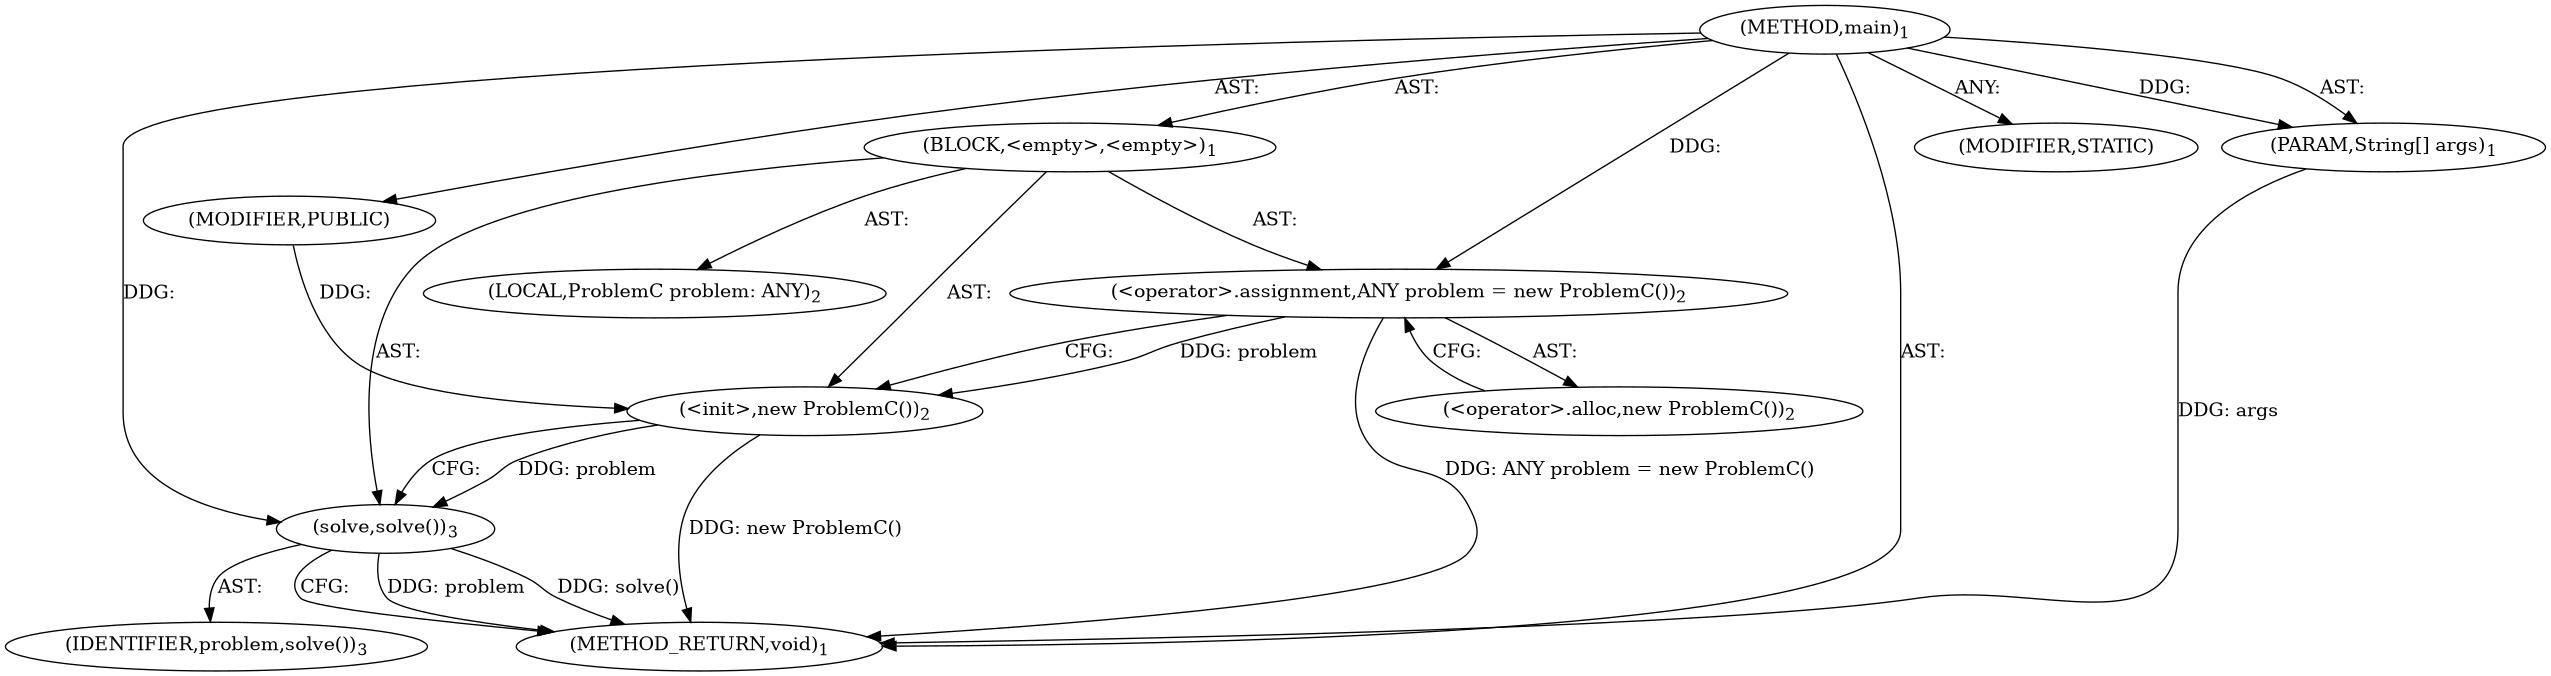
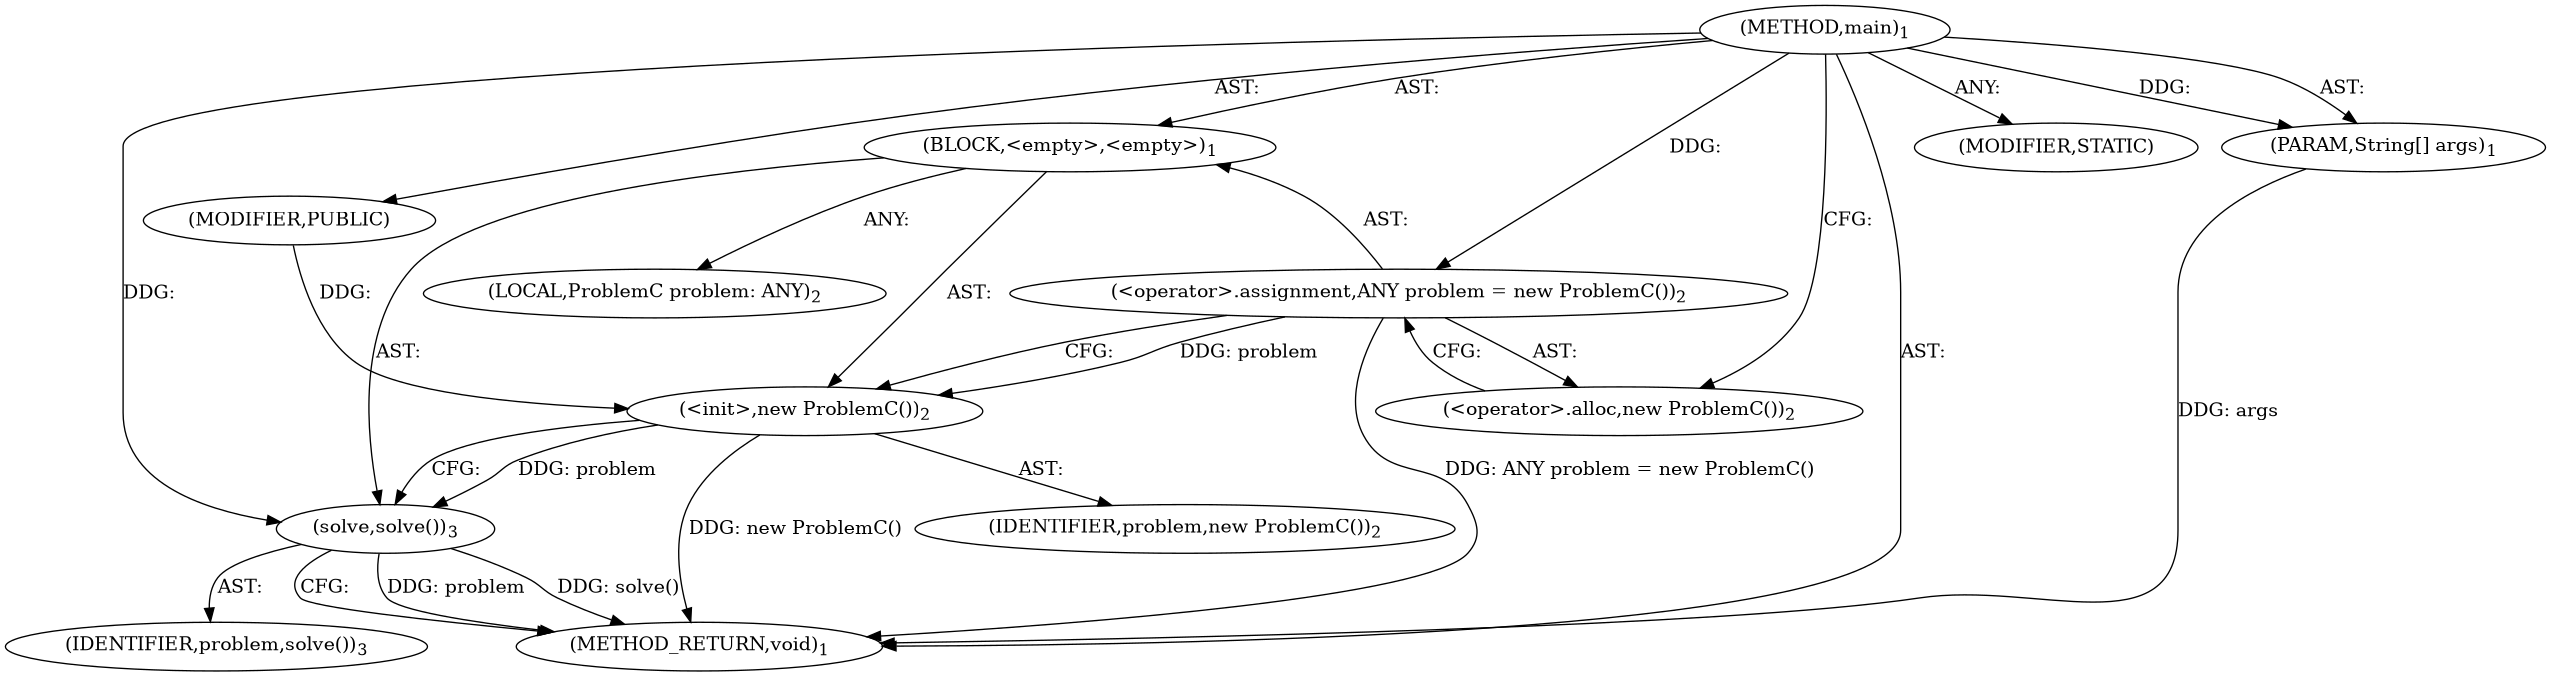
edge "(BLOCK,<empty>,<empty>)" -> "(LOCAL,ProblemC problem: ANY)": label "AST: " -> "ANY: "
edge "(BLOCK,<empty>,<empty>)" -> "(<operator>.assignment,ANY problem = new ProblemC())": reversed
edge "(METHOD,main)" -> "(<operator>.alloc,new ProblemC())": added, label "CFG:"
node "(IDENTIFIER,problem,new ProblemC())": added
